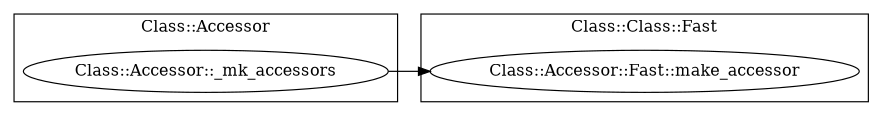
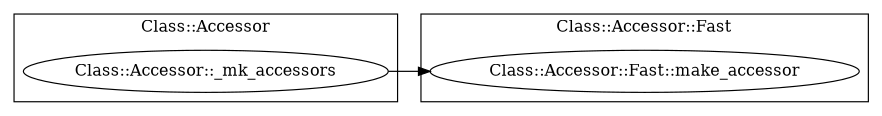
cluster "Class::Class::Fast": label "Class::Class::Fast" -> "Class::Accessor::Fast"
